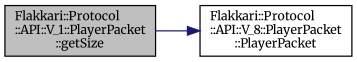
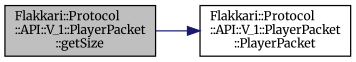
node "Flakkari::Protocol ::API::V_8::PlayerPacket ::PlayerPacket": label "Flakkari::Protocol ::API::V_8::PlayerPacket ::PlayerPacket" -> "Flakkari::Protocol ::API::V_1::PlayerPacket ::PlayerPacket"
